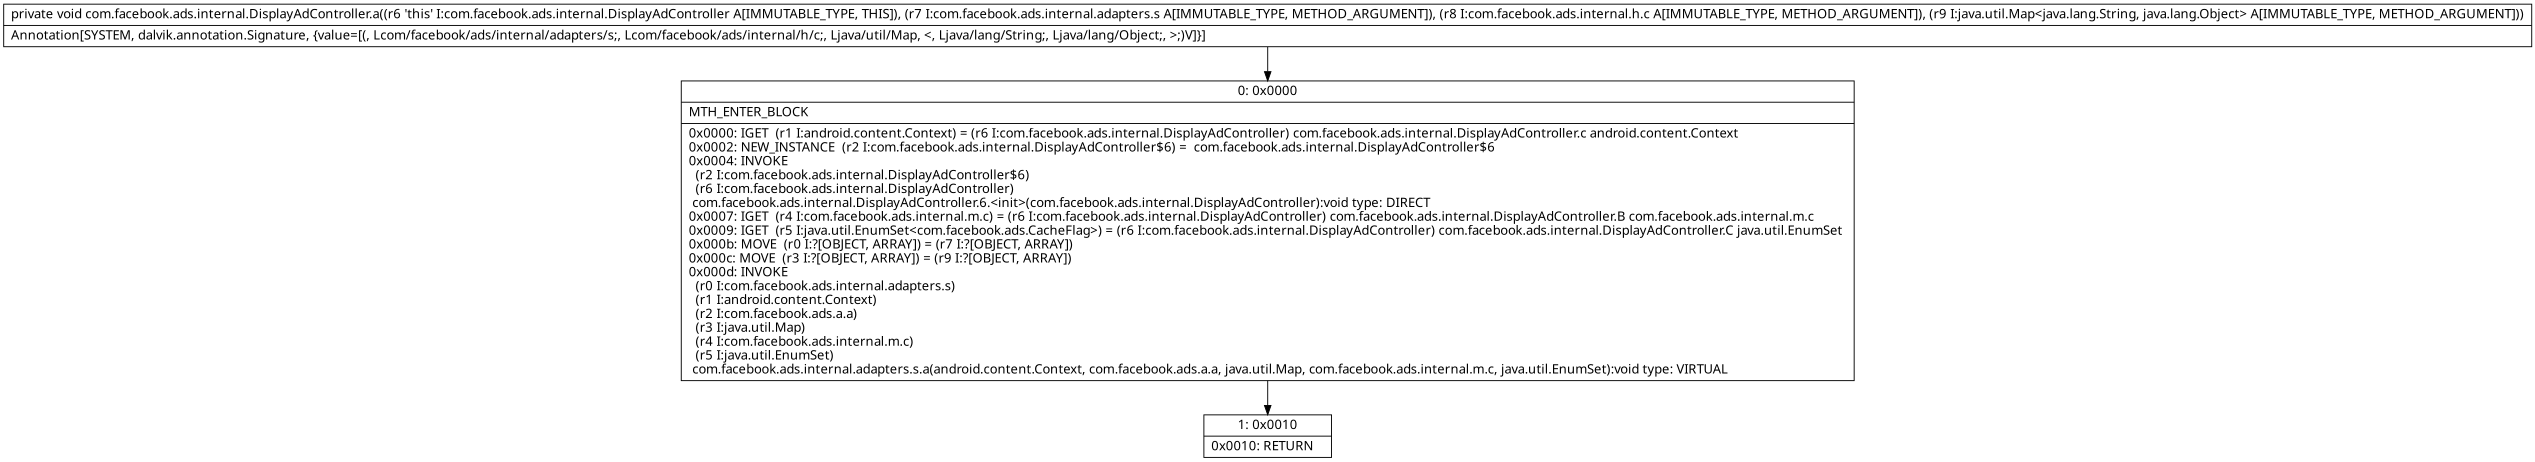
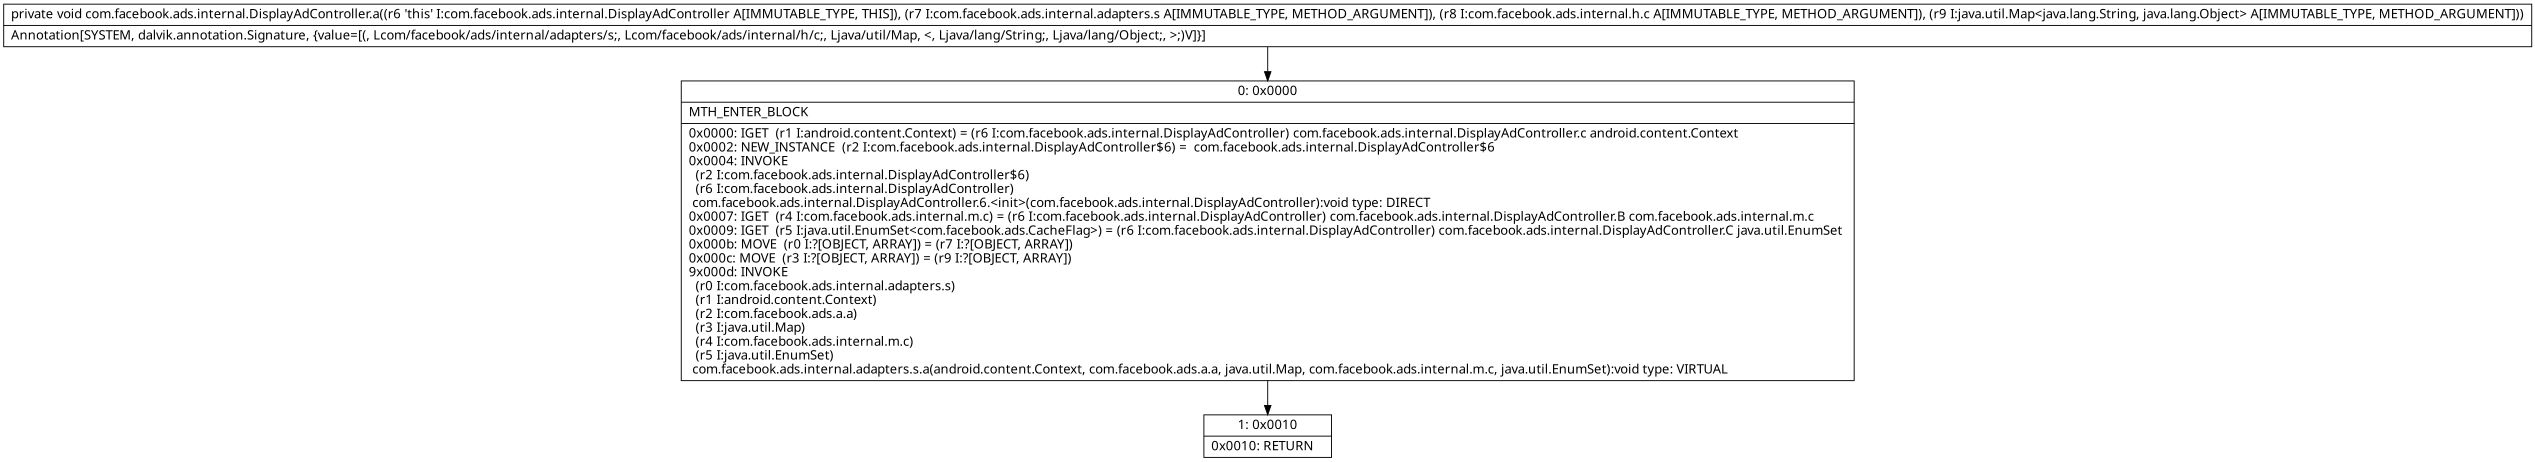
node "0: 0x0000": text "0x000d: INVOKE" -> "9x000d: INVOKE"
